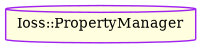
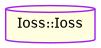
node "Ioss::PropertyManager": label "Ioss::PropertyManager" -> "Ioss::Ioss"
